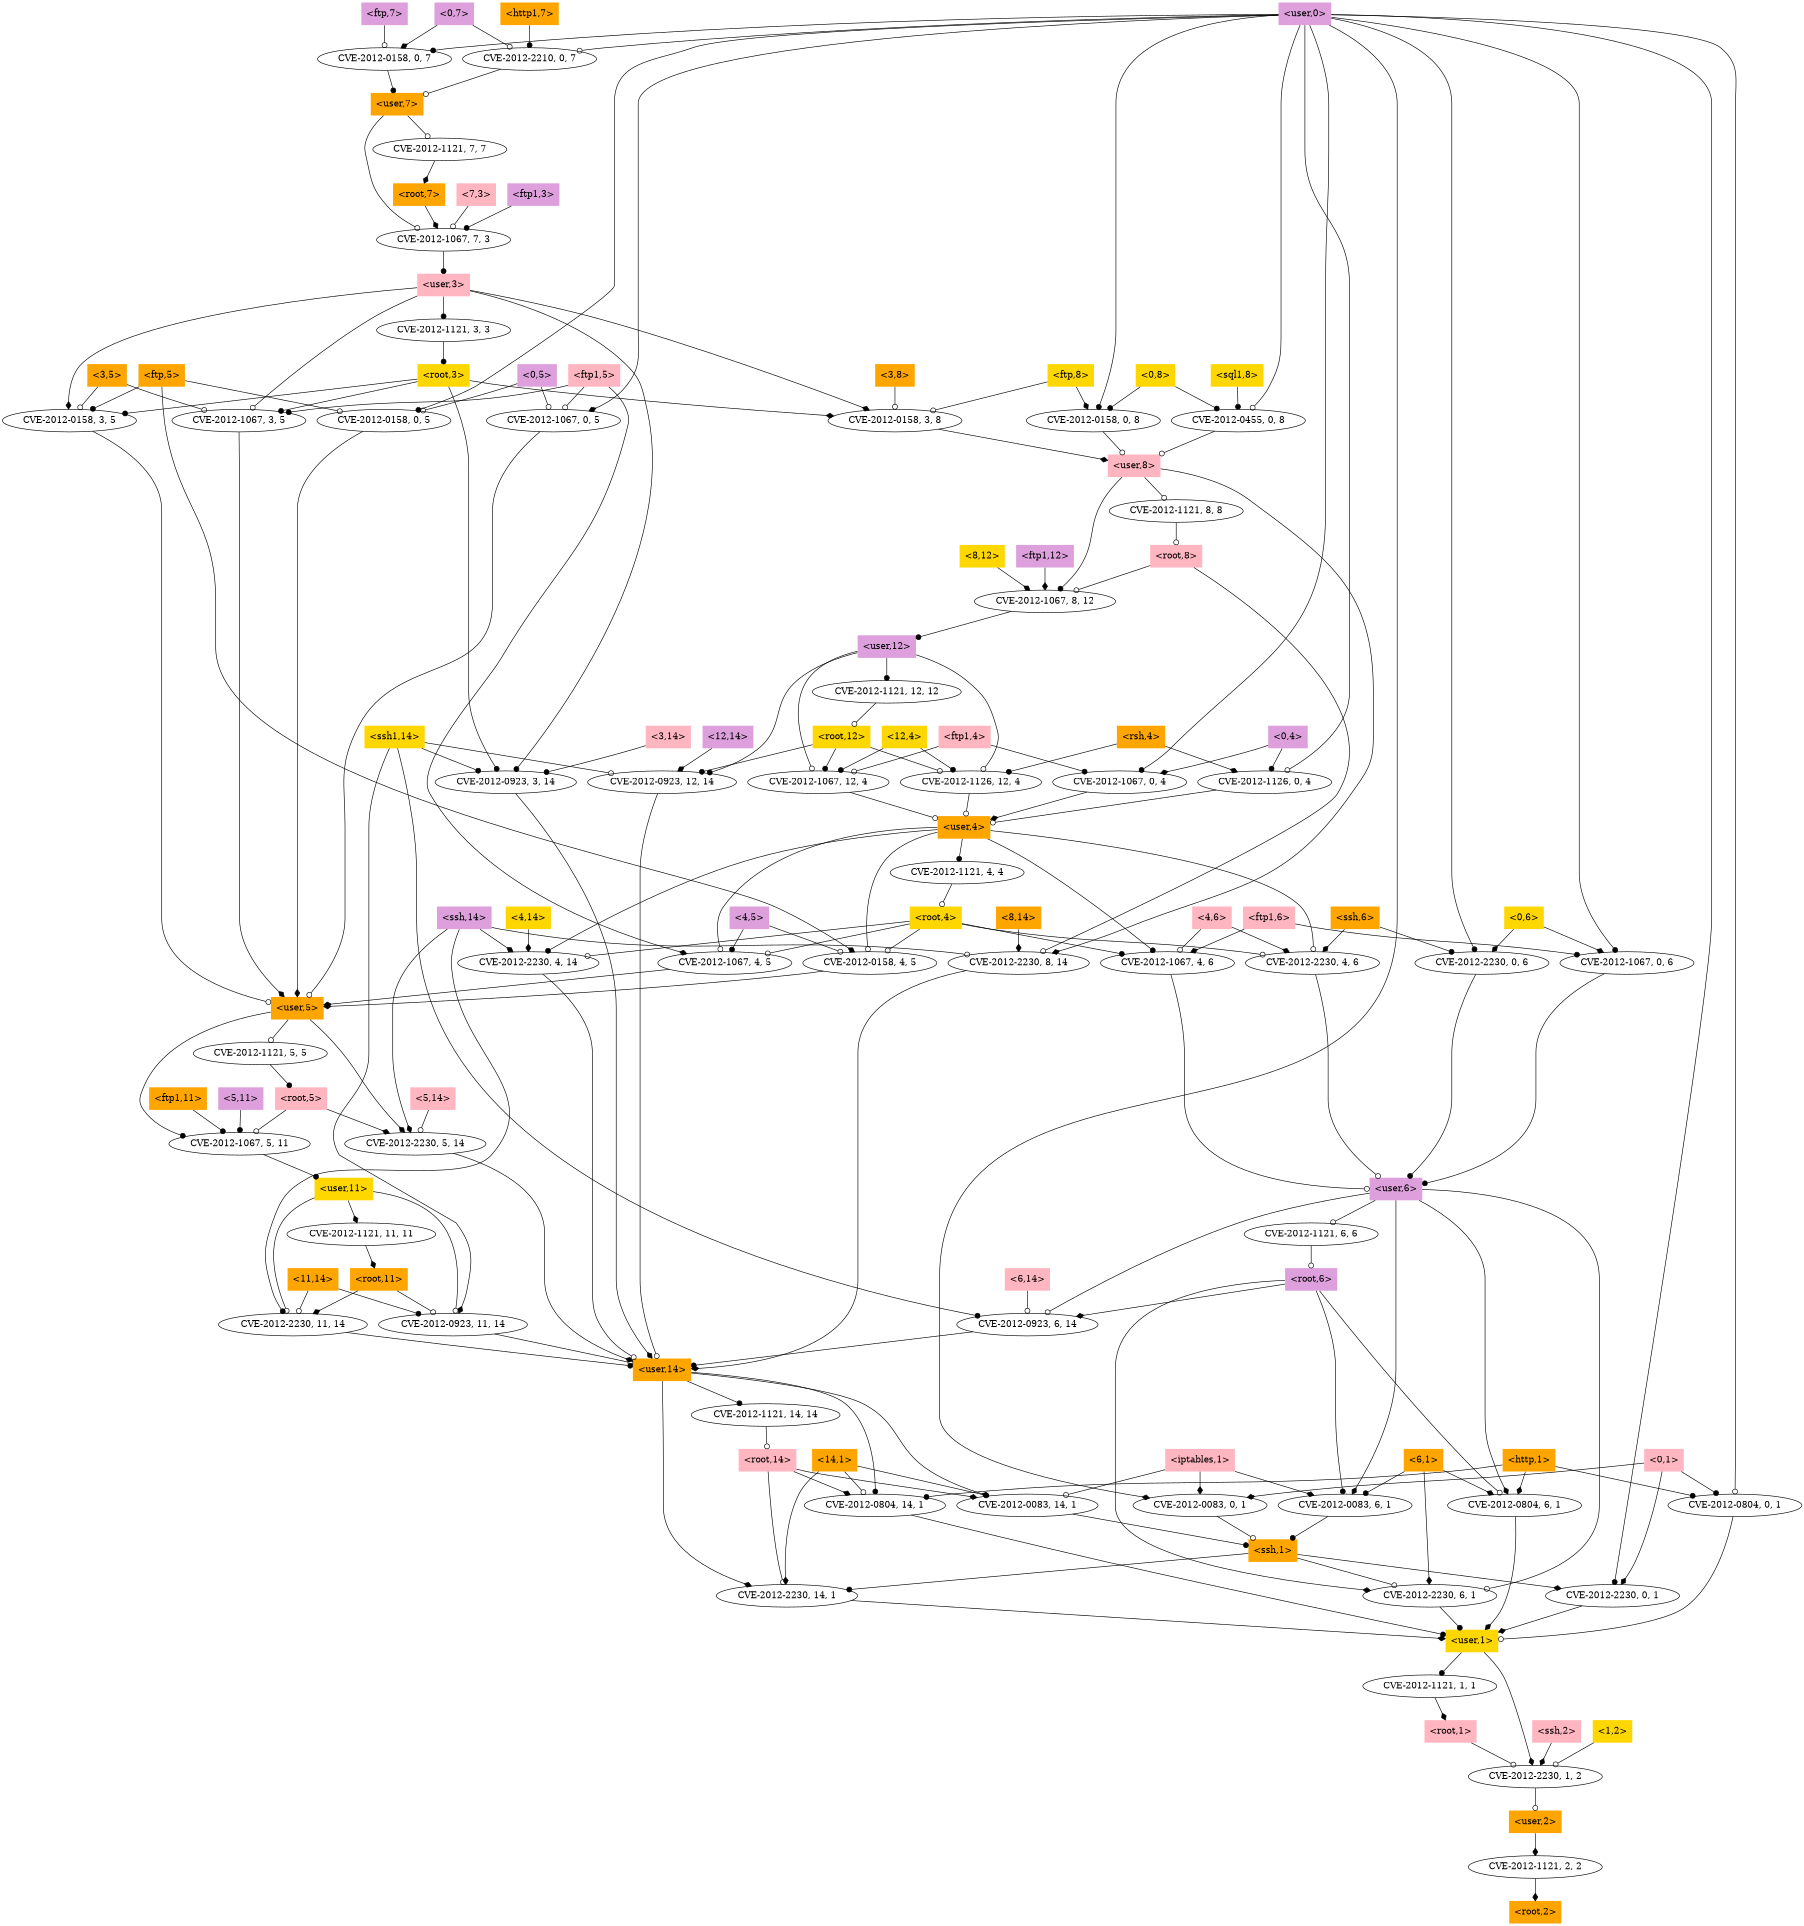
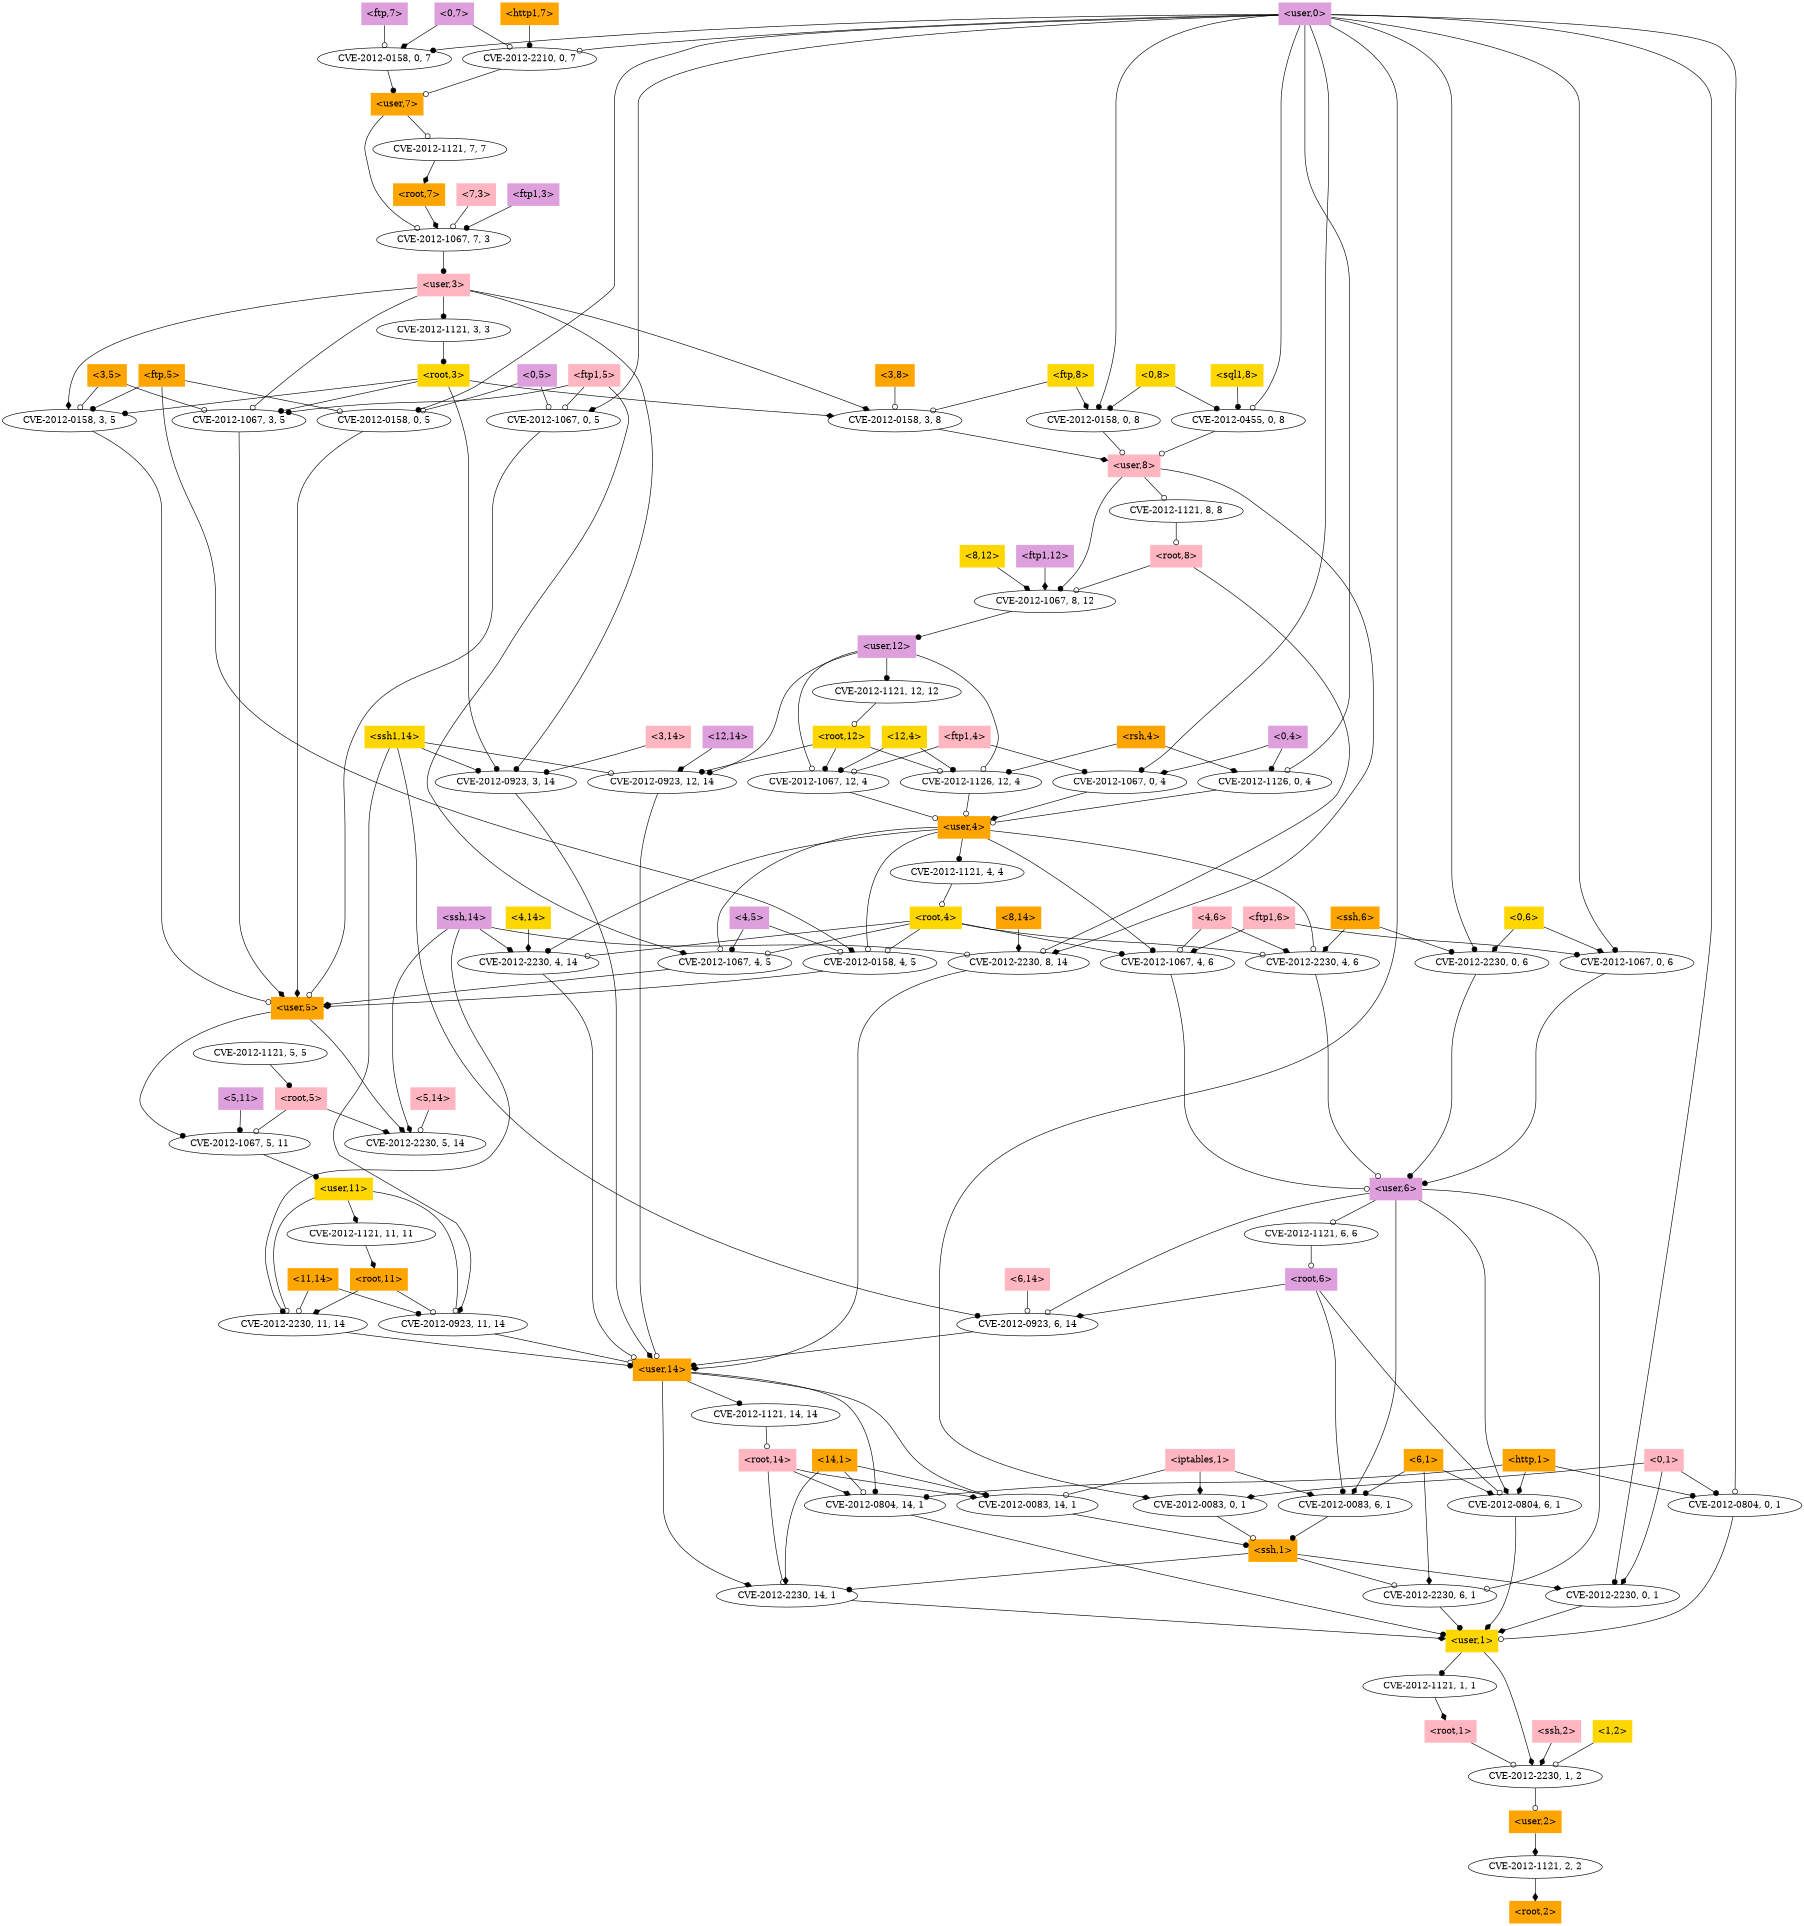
edge "<user,5>" -> "CVE-2012-1121, 5, 5": removed
node "<ftp1,11>": removed
edge "CVE-2012-2230, 5, 14" -> "<user,14>": removed
edge "<root,6>" -> "CVE-2012-2230, 6, 1": removed
